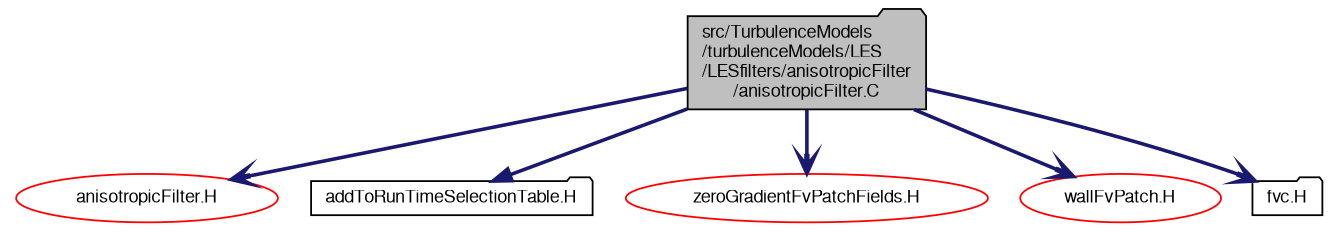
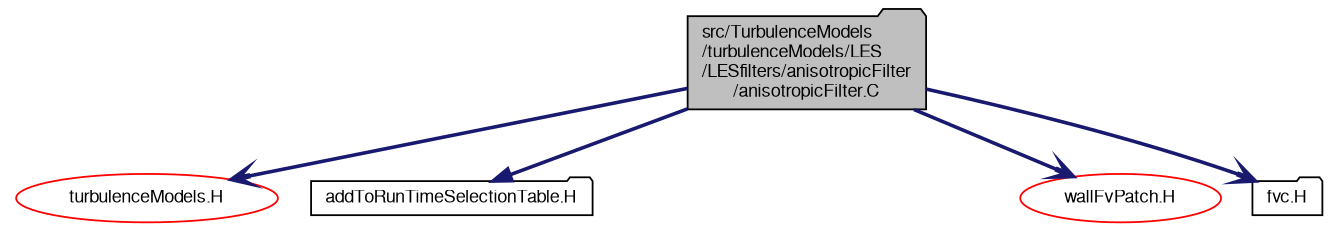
node "anisotropicFilter.H": label "anisotropicFilter.H" -> "turbulenceModels.H"
node "zeroGradientFvPatchFields.H": removed
